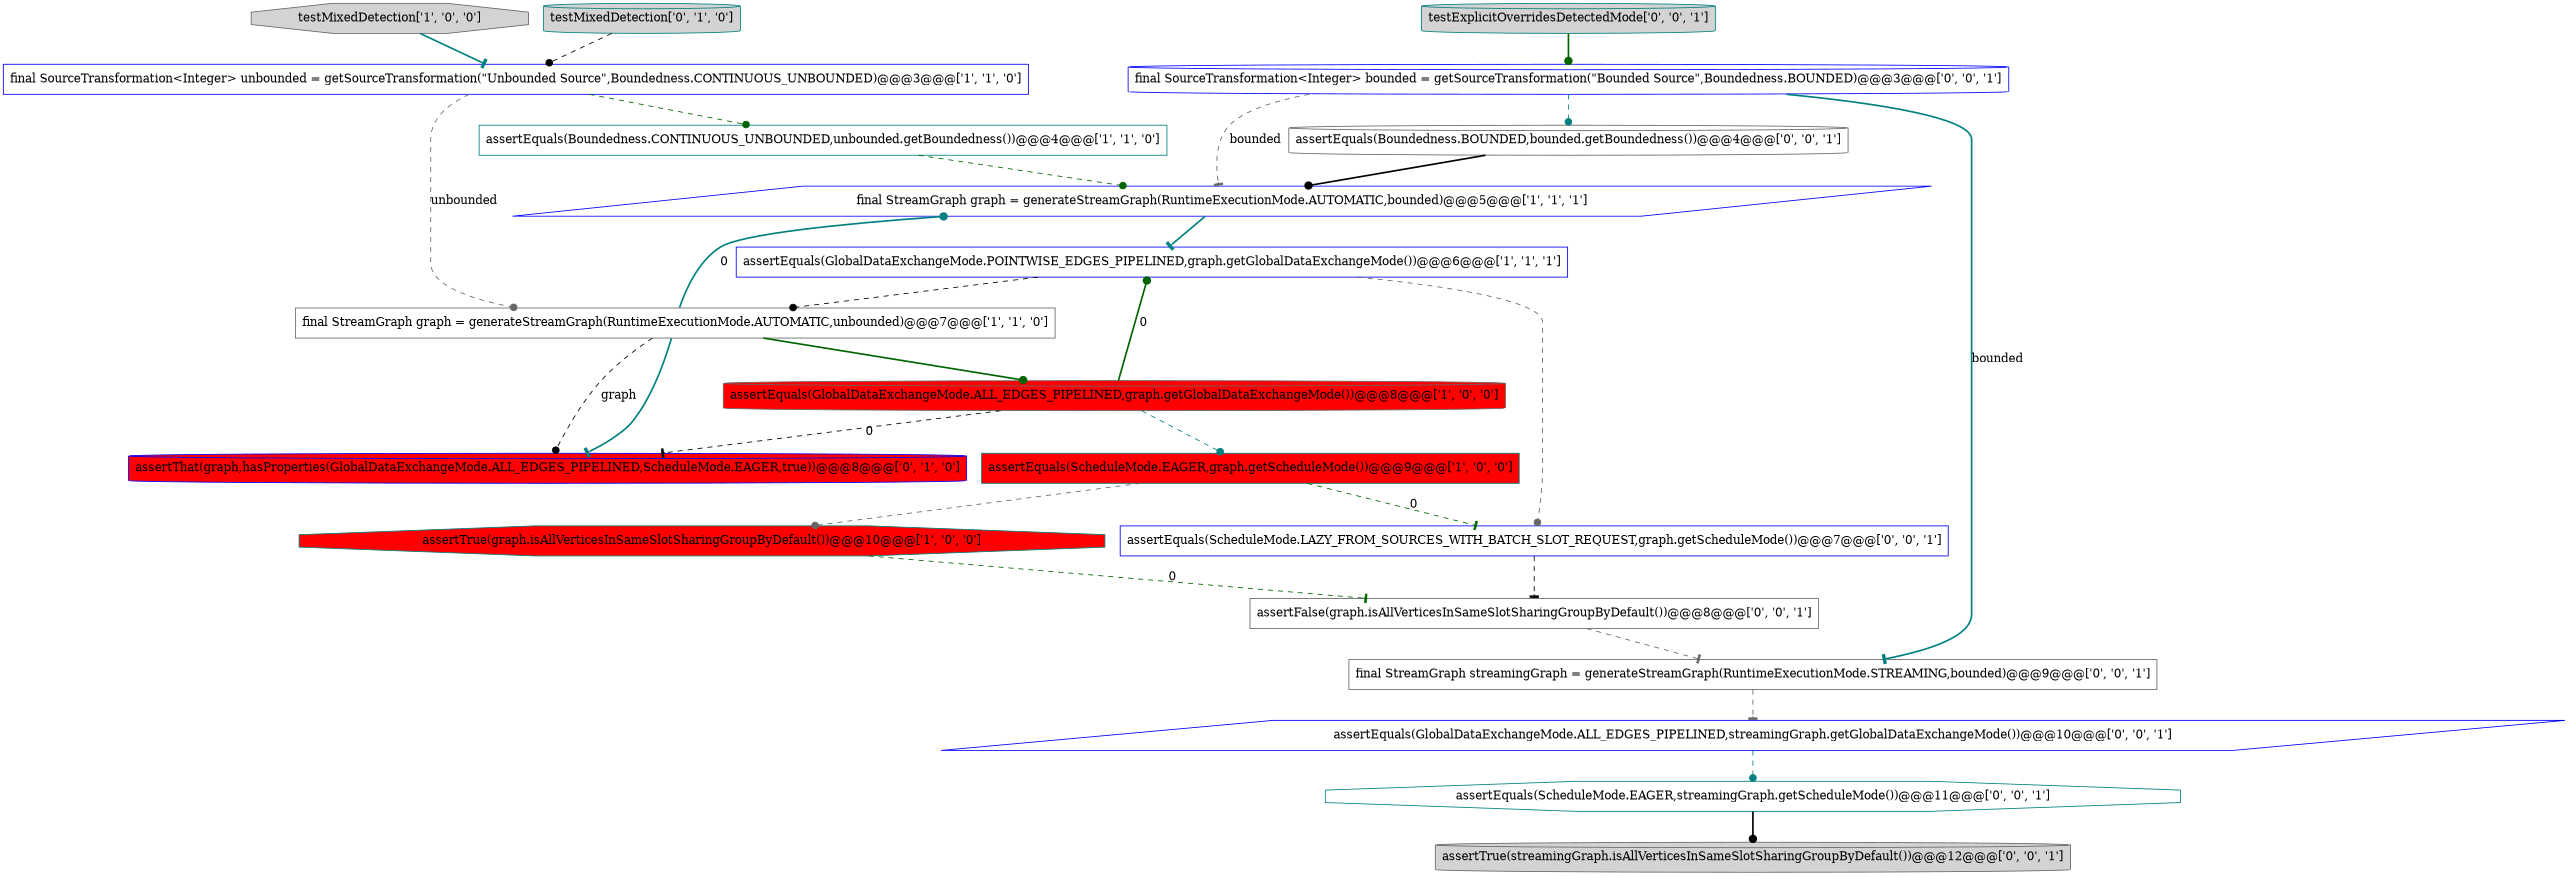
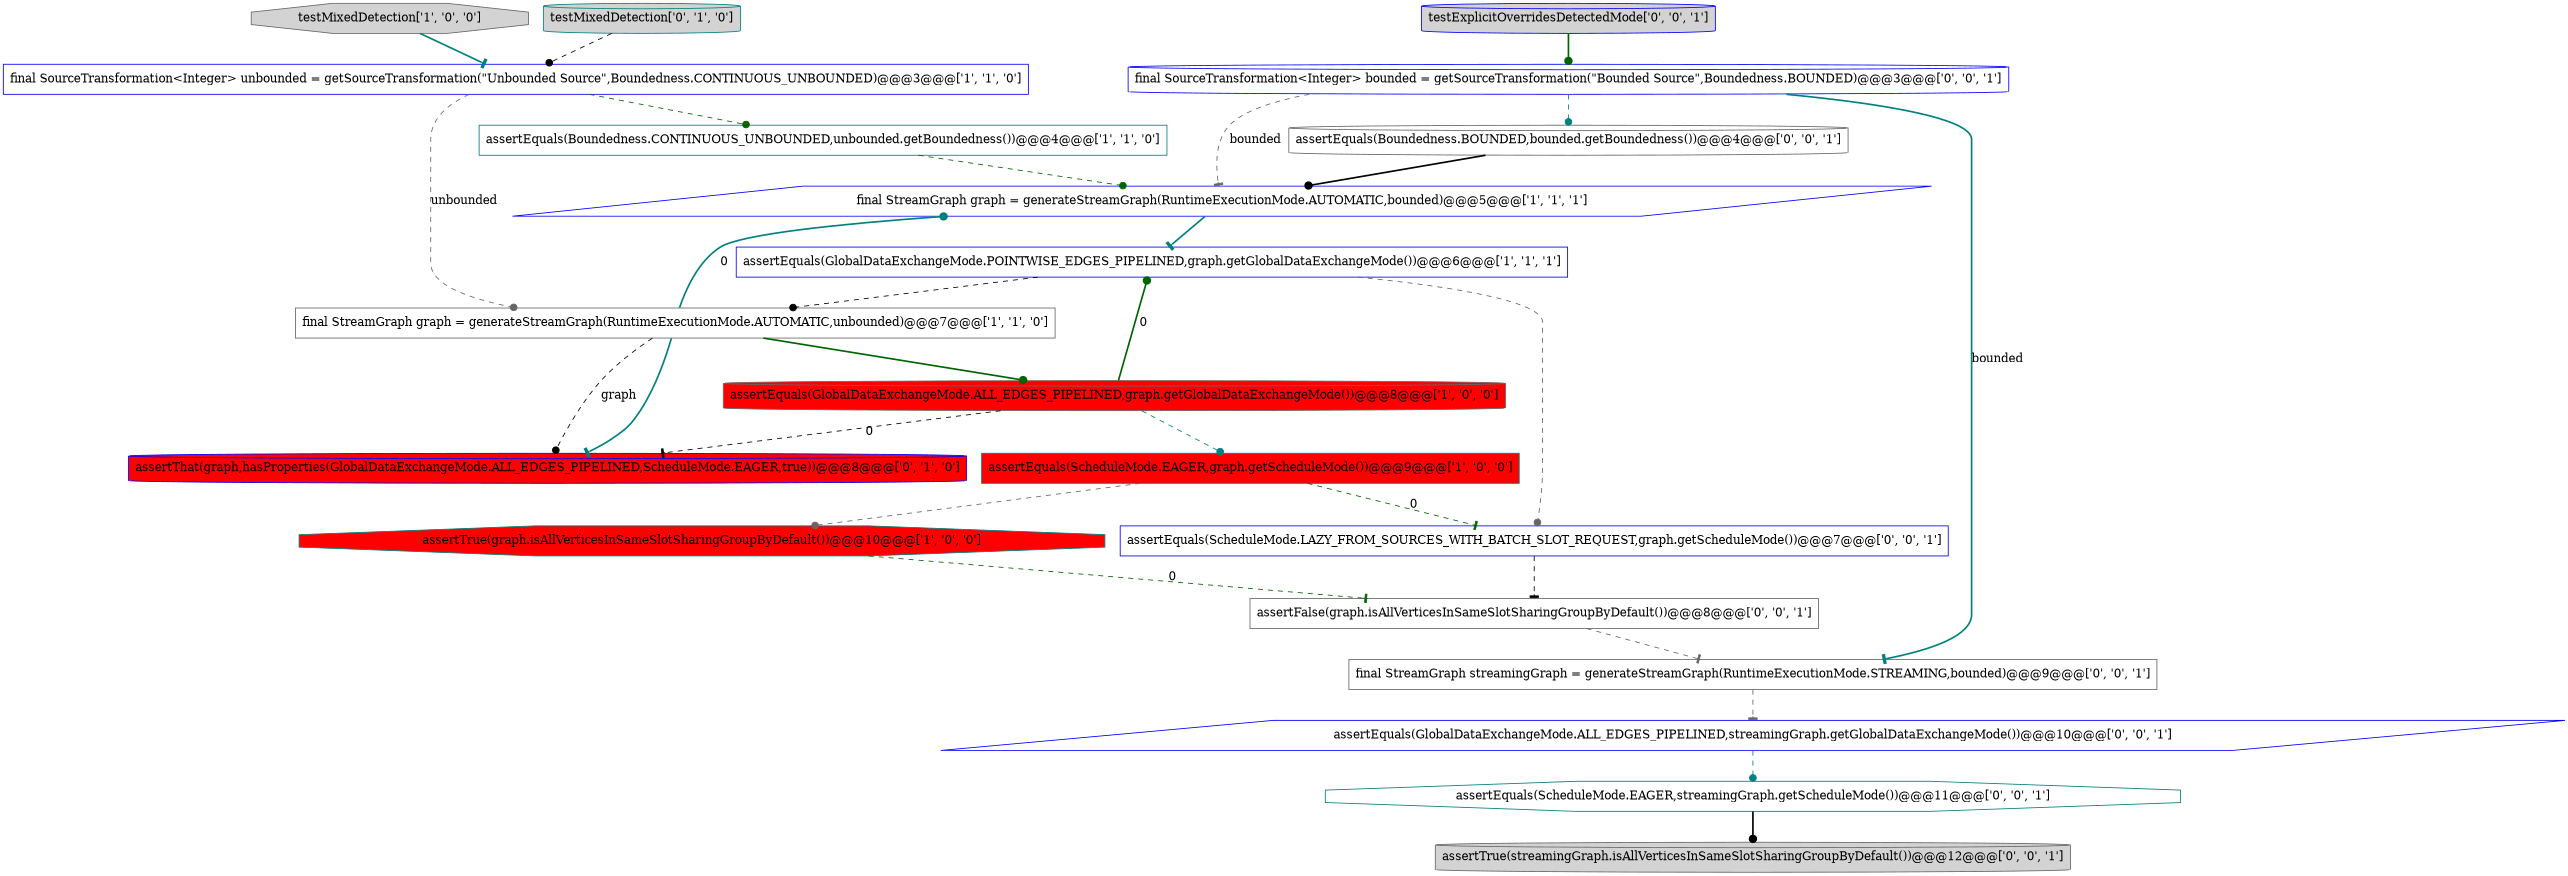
node "testExplicitOverridesDetectedMode['0', '0', '1']": color teal -> blue
